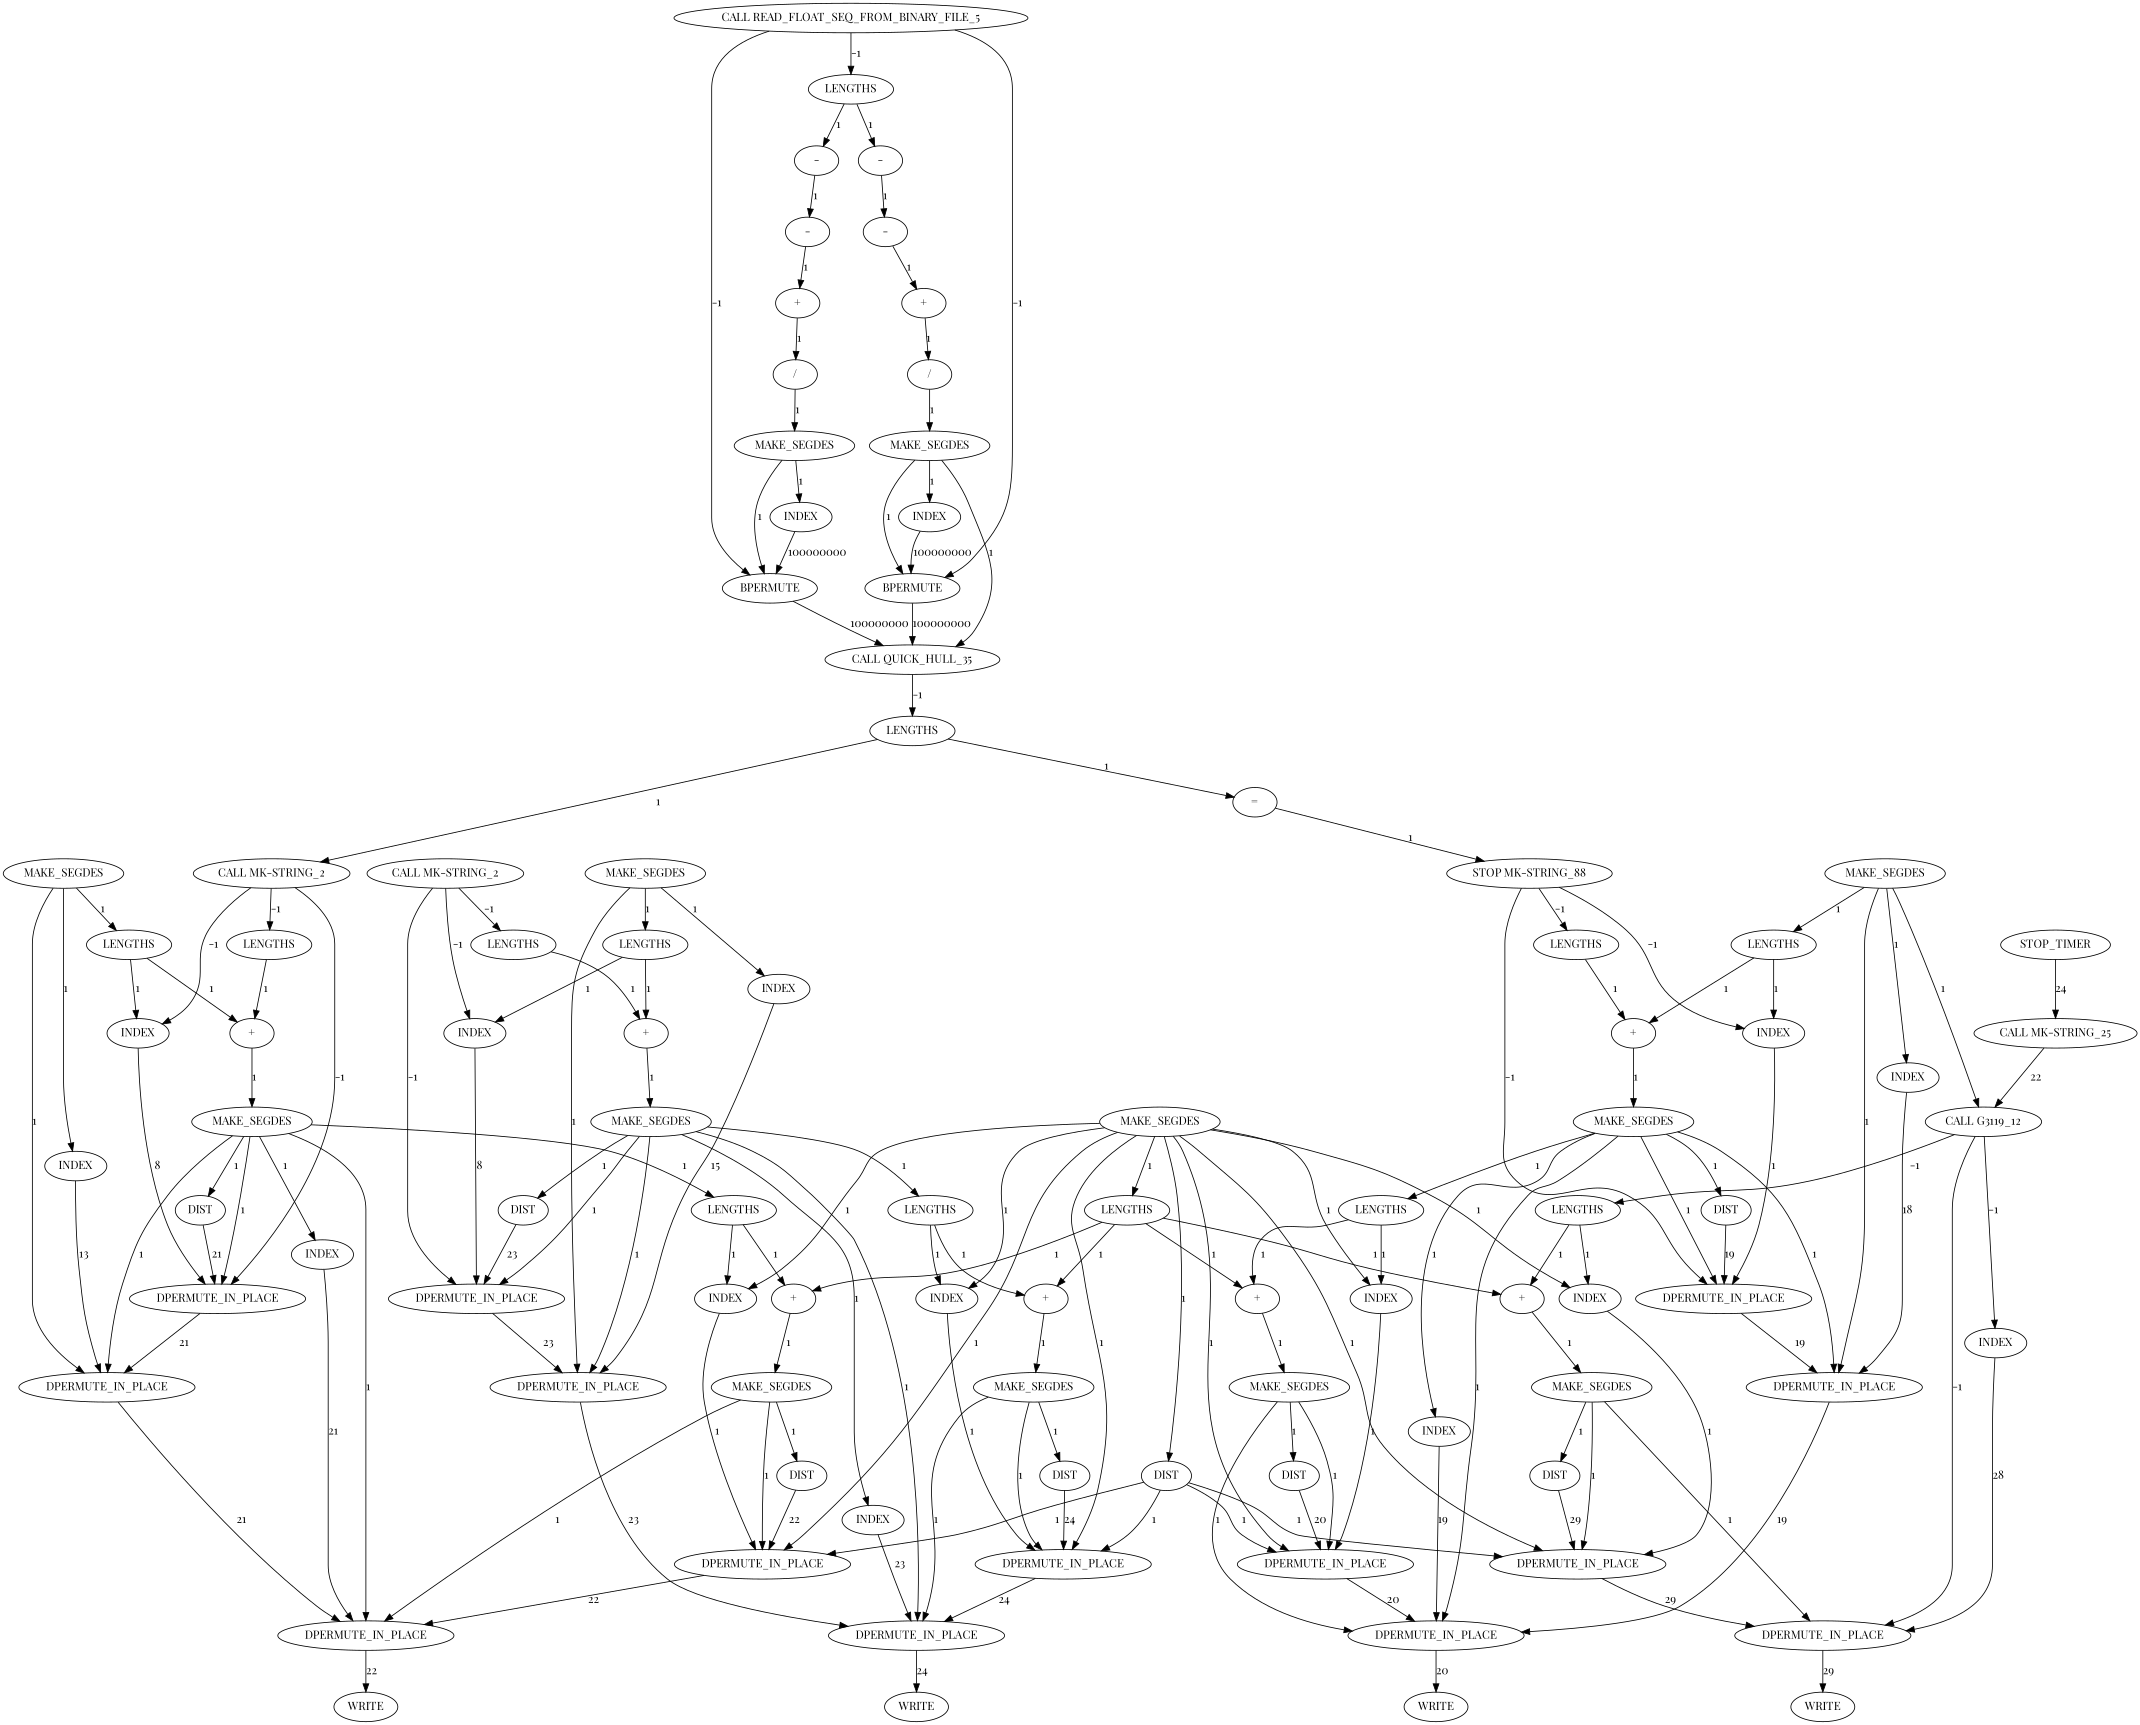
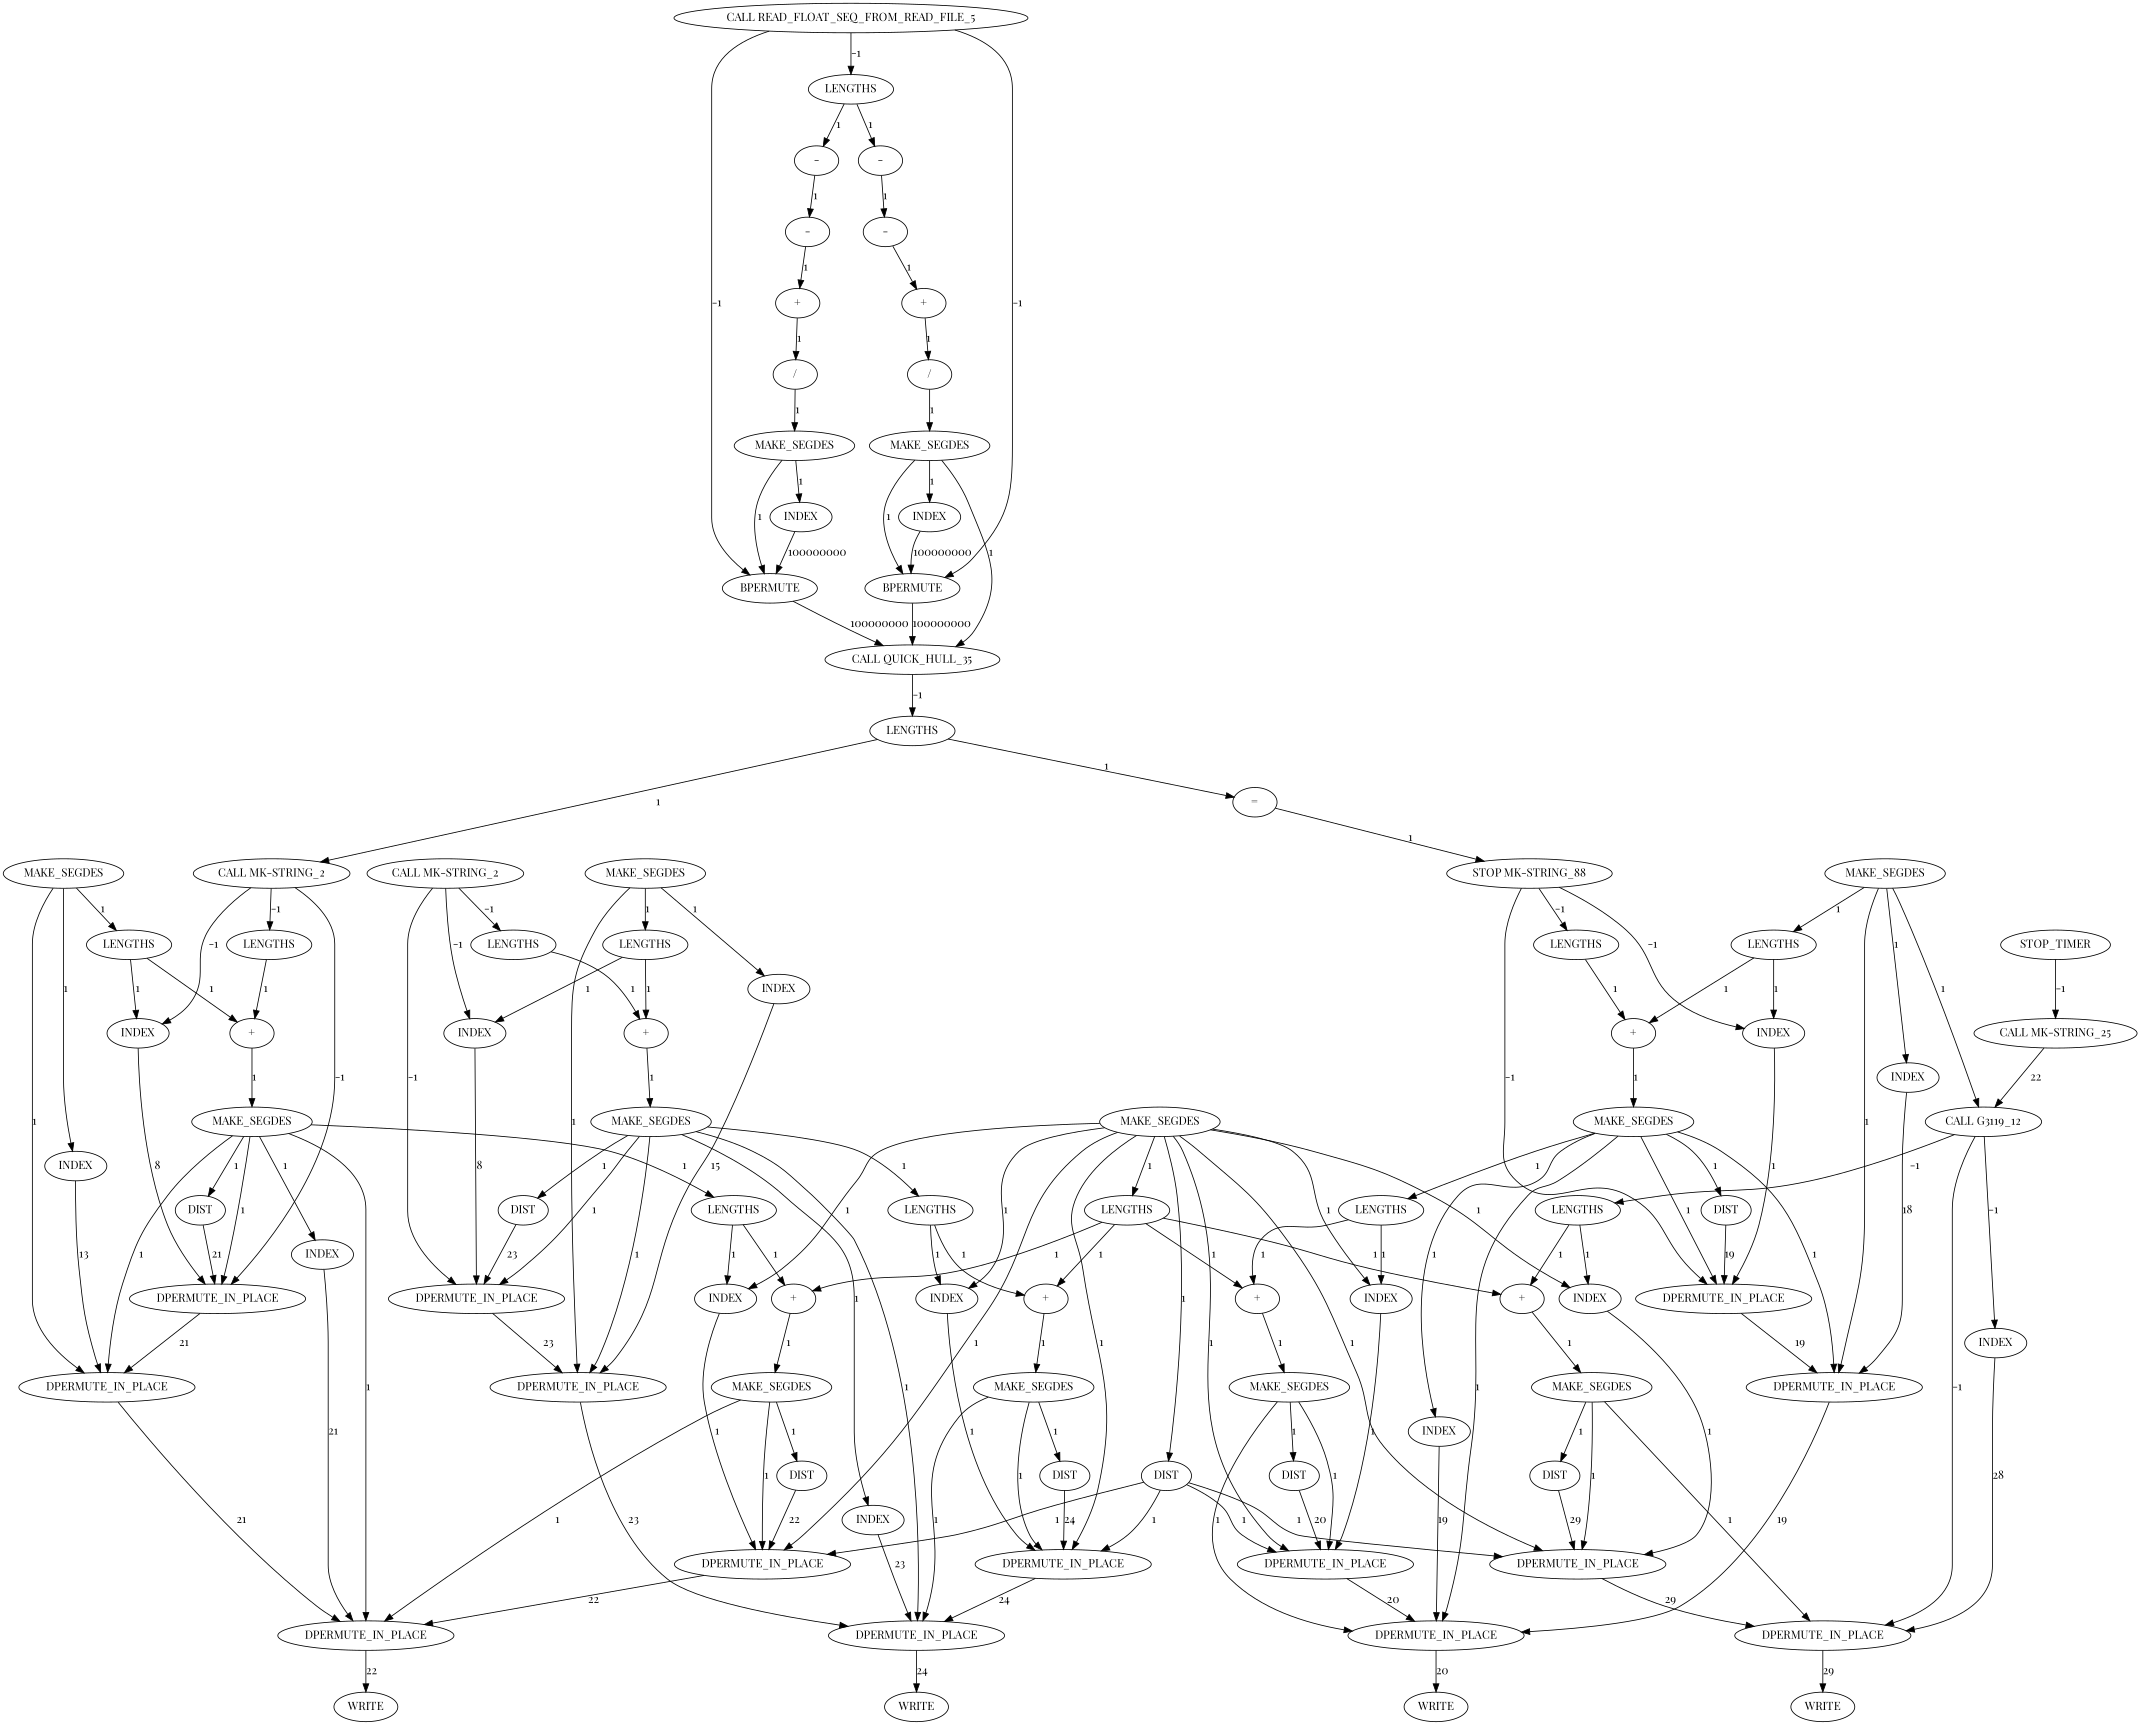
node "CALL READ_FLOAT_SEQ_FROM_BINARY_FILE_5": label "CALL READ_FLOAT_SEQ_FROM_BINARY_FILE_5" -> "CALL READ_FLOAT_SEQ_FROM_READ_FILE_5"
edge "STOP_TIMER" -> "CALL MK-STRING_25": label "24" -> "-1"
